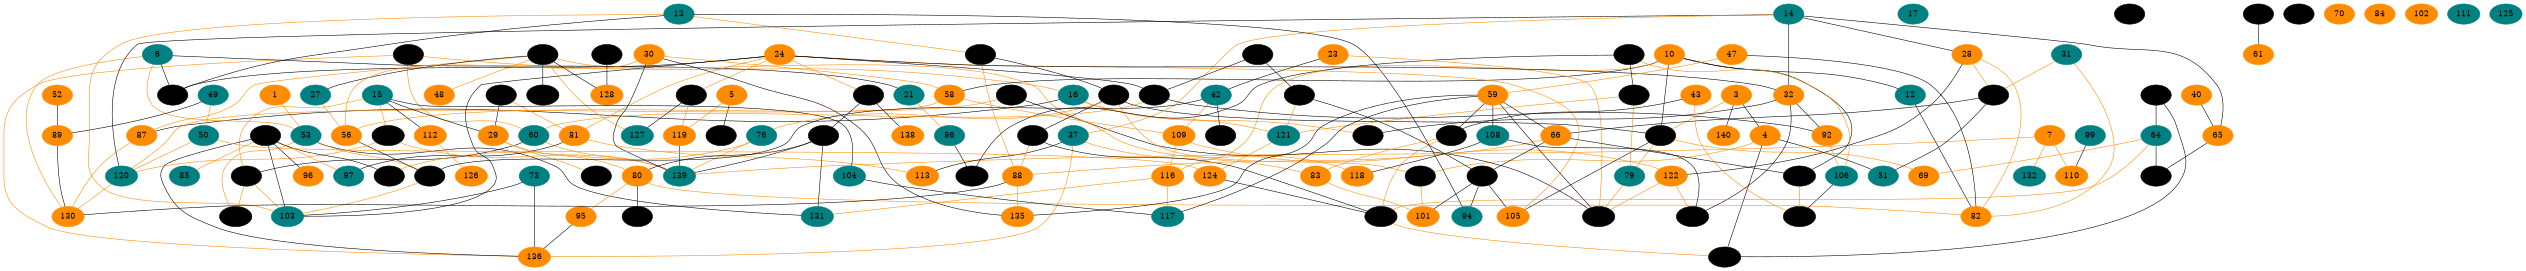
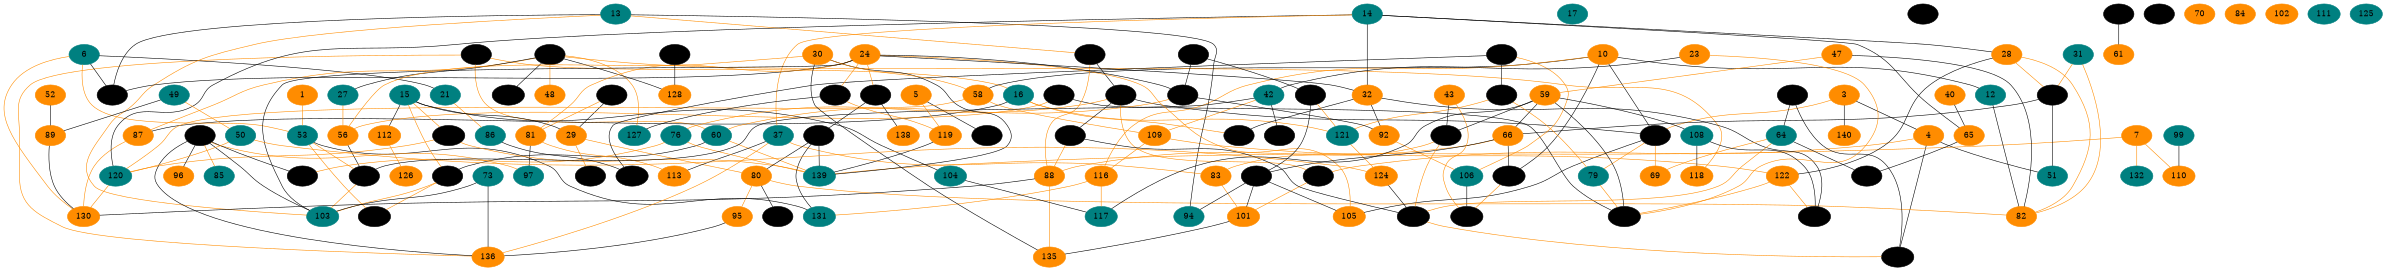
edge "59" -- "135": now "101" -- "135"
